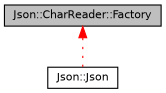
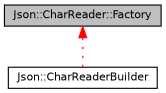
node "Json::Json": label "Json::Json" -> "Json::CharReaderBuilder"
